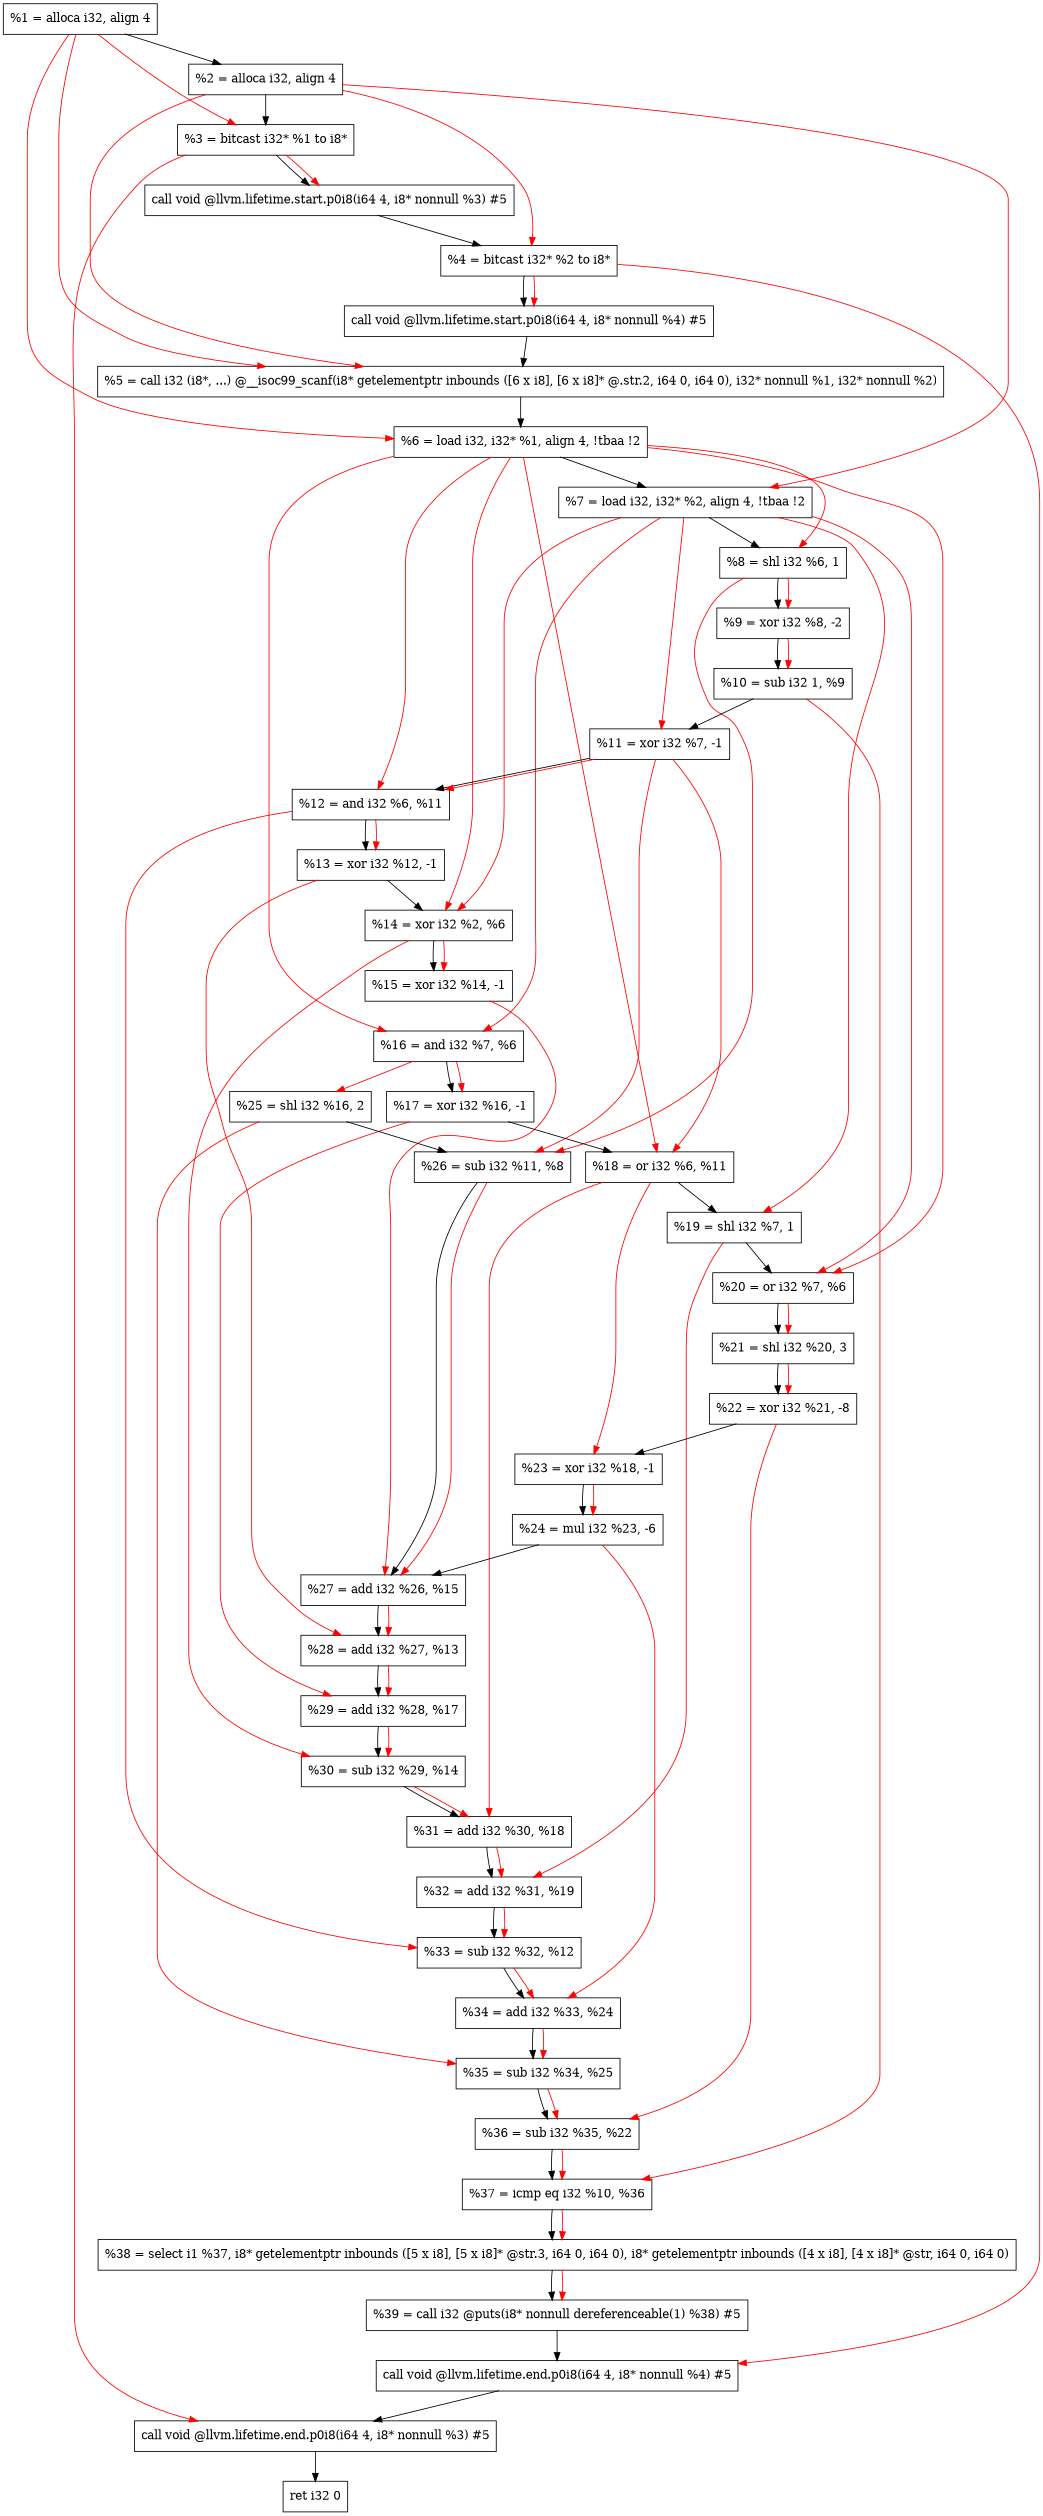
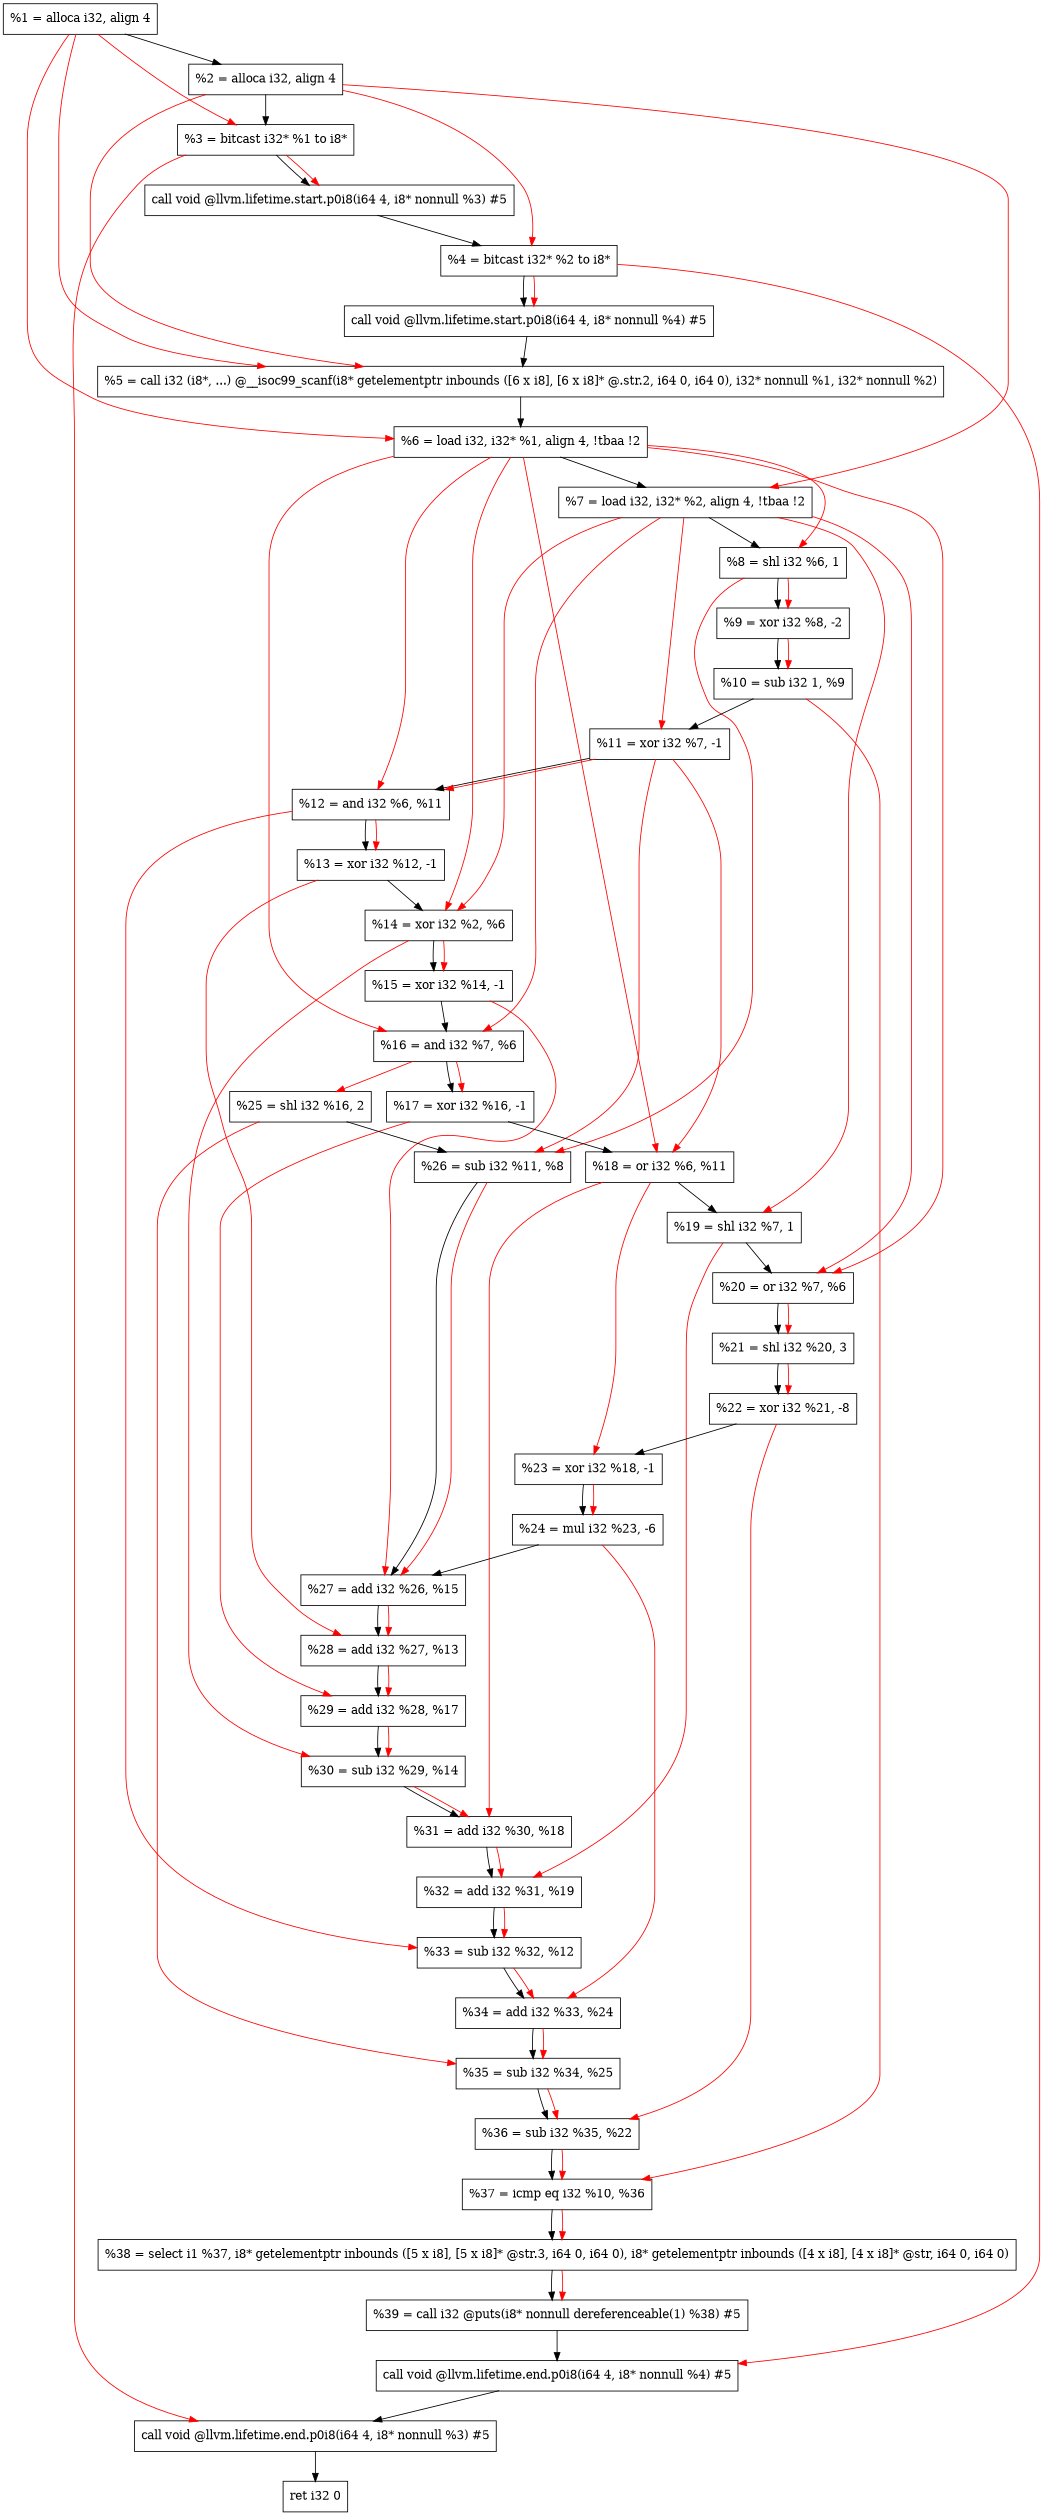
edge "%15 = xor i32 %14, -1" -> "%16 = and i32 %7, %6": added
